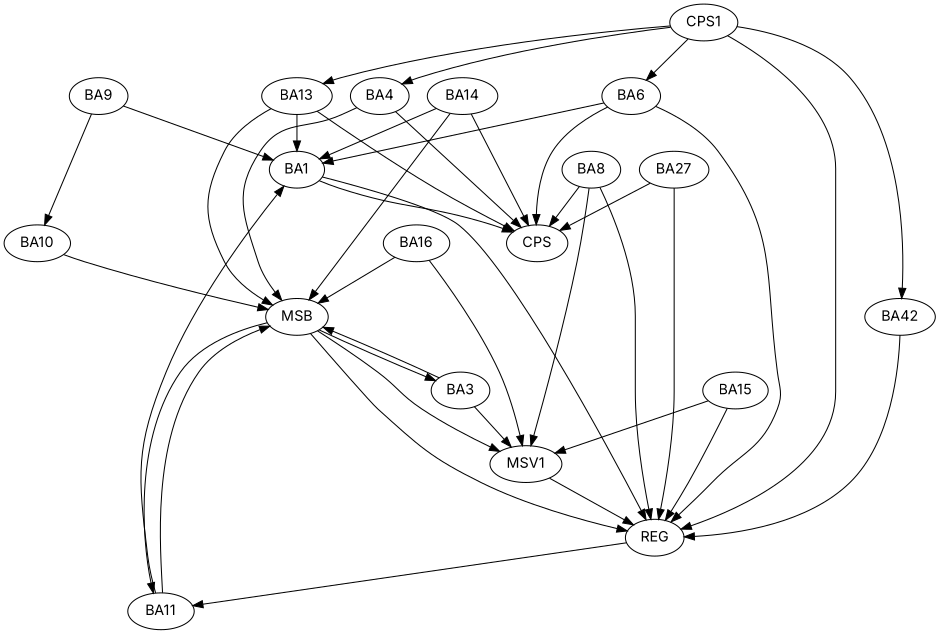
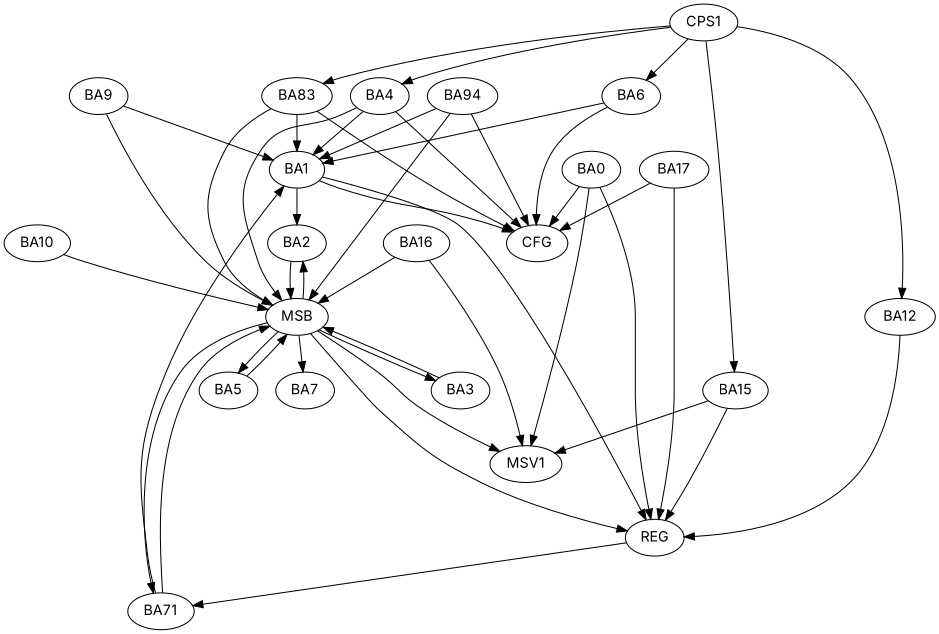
node "BA13": label "BA13" -> "BA83"
node "BA14": label "BA14" -> "BA94"
edge "BA4" -> "BA1": added
edge "BA9" -> "BA10": now "BA9" -> "MSB"
node "BA8": label "BA8" -> "BA0"
node "BA27": label "BA27" -> "BA17"
node "BA2": added
node "CPS": label "CPS" -> "CFG"
edge "CPS1" -> "REG": now "CPS1" -> "BA15"
edge "BA6" -> "REG": removed
node "BA42": label "BA42" -> "BA12"
node "BA5": added
node "BA7": added
edge "BA3" -> "MSV1": removed
edge "MSV1" -> "REG": removed
node "BA11": label "BA11" -> "BA71"
